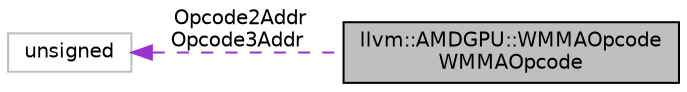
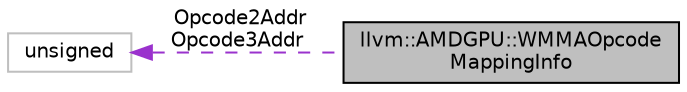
node "llvm::AMDGPU::WMMAOpcode WMMAOpcode": label "llvm::AMDGPU::WMMAOpcode WMMAOpcode" -> "llvm::AMDGPU::WMMAOpcode MappingInfo"
